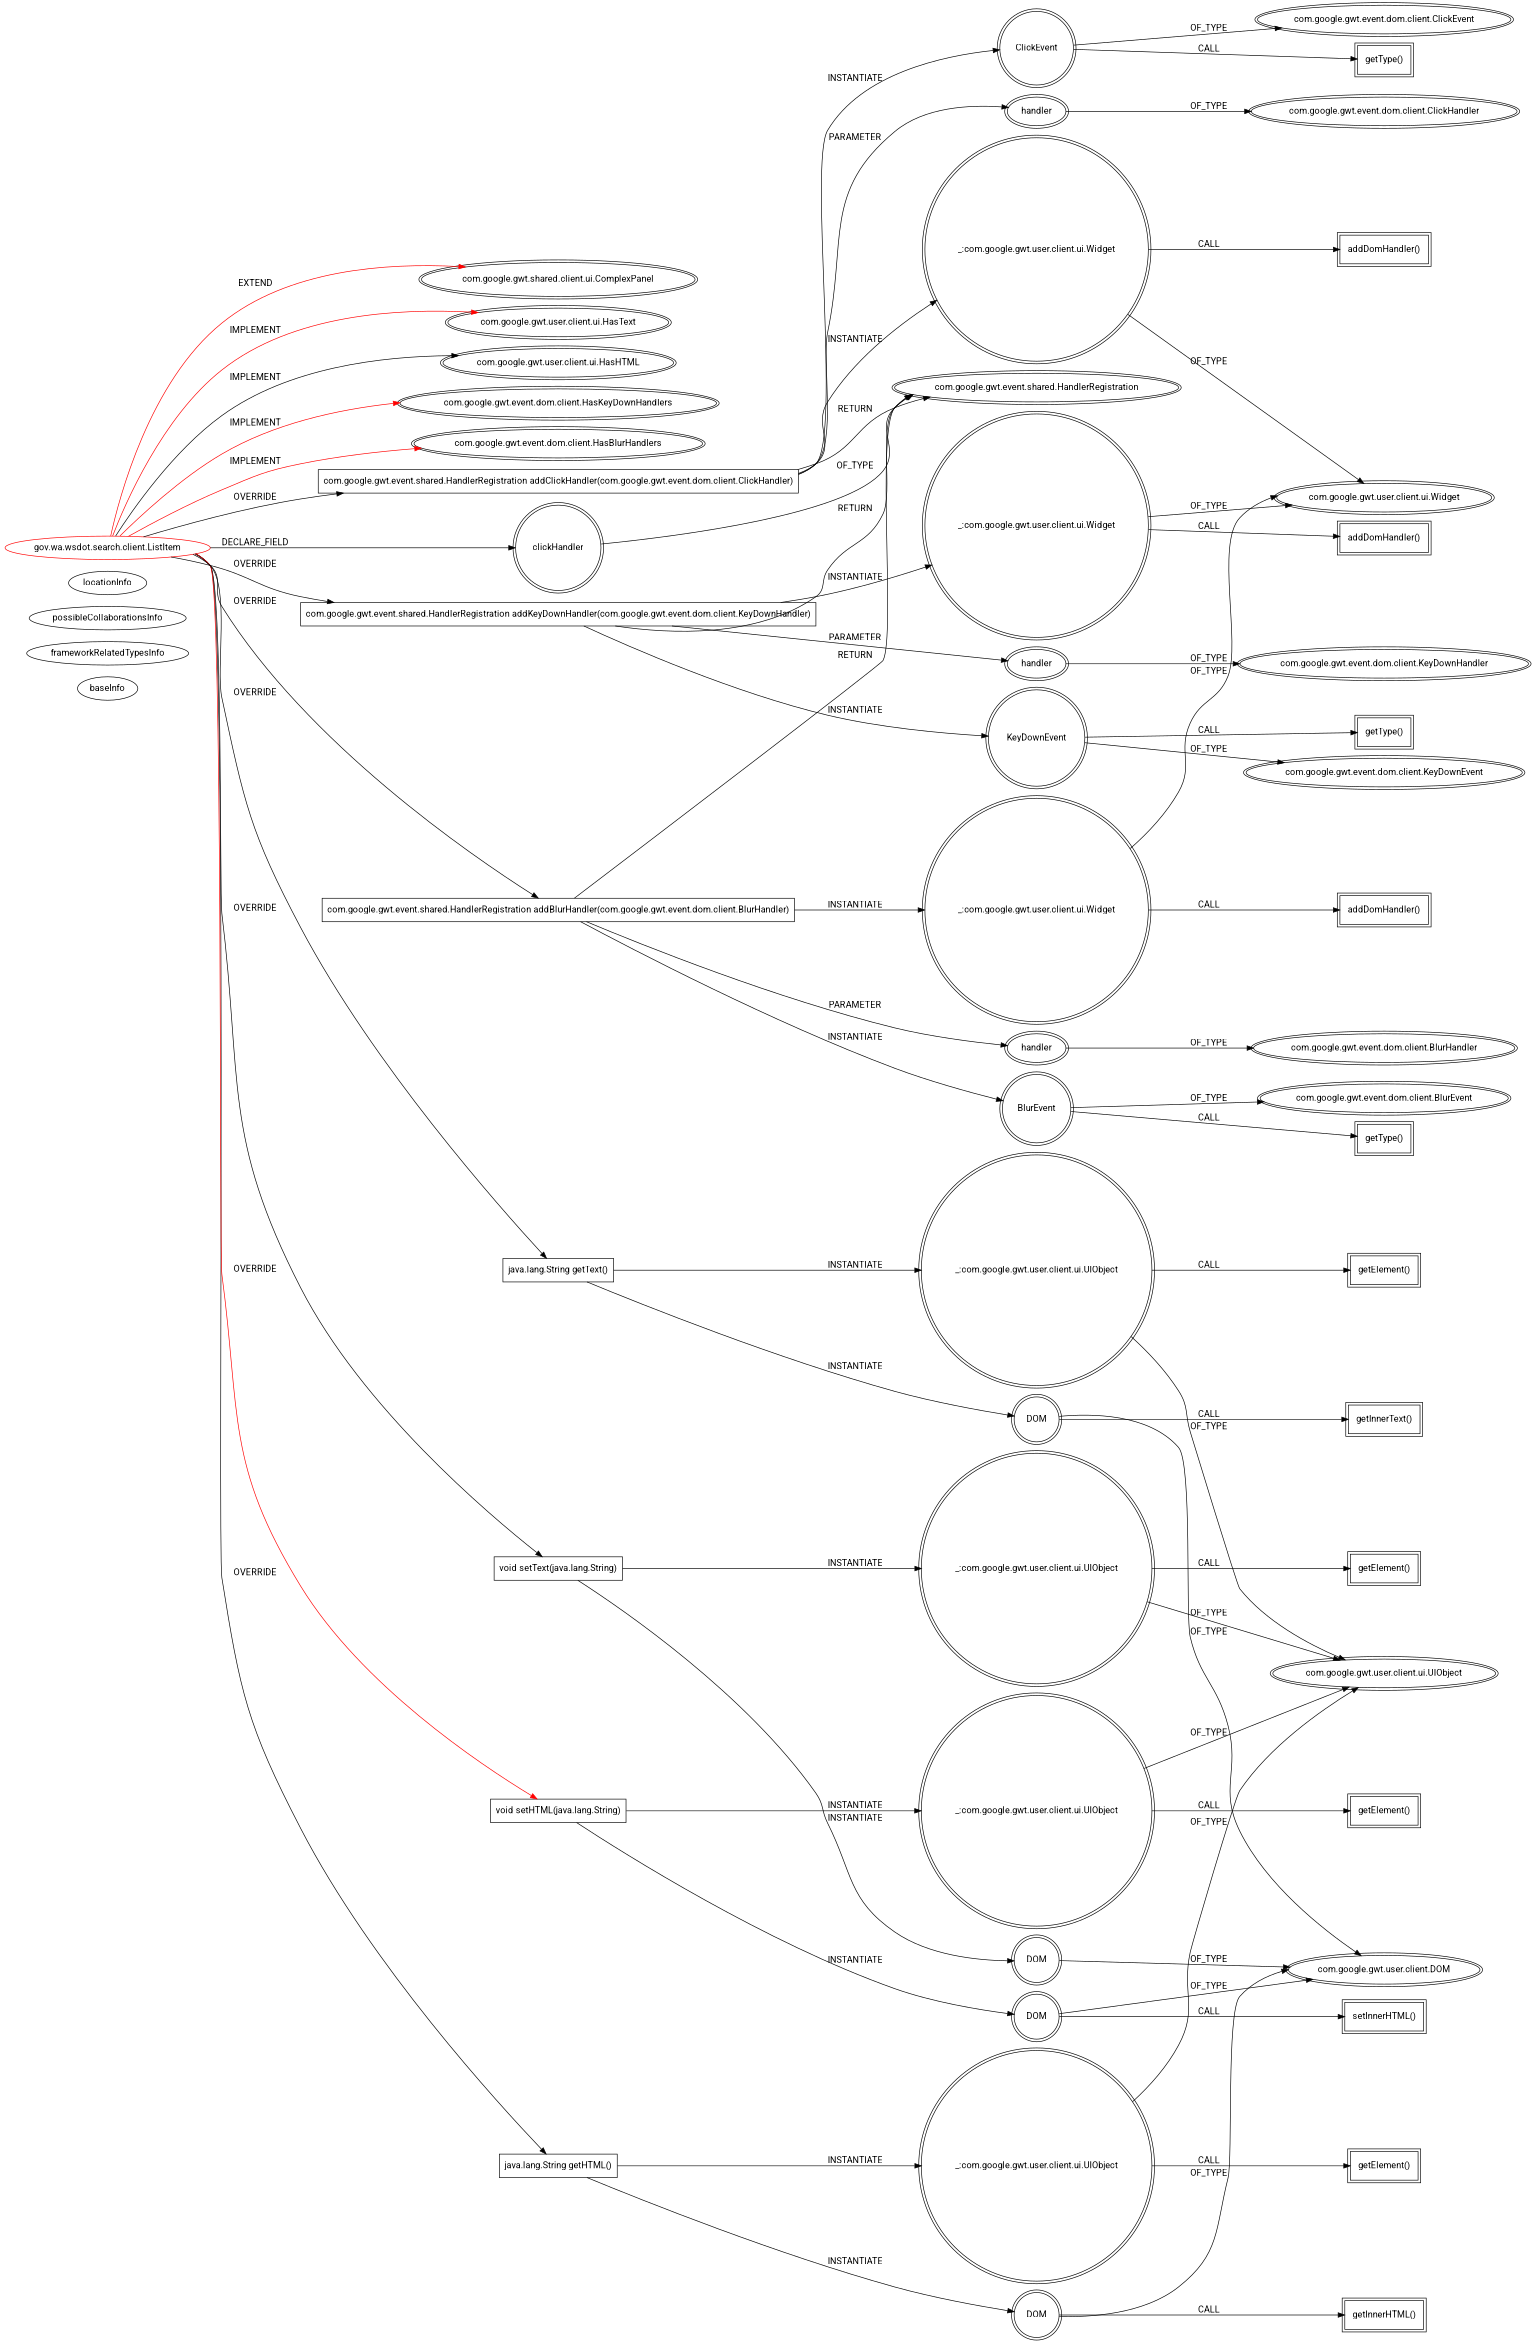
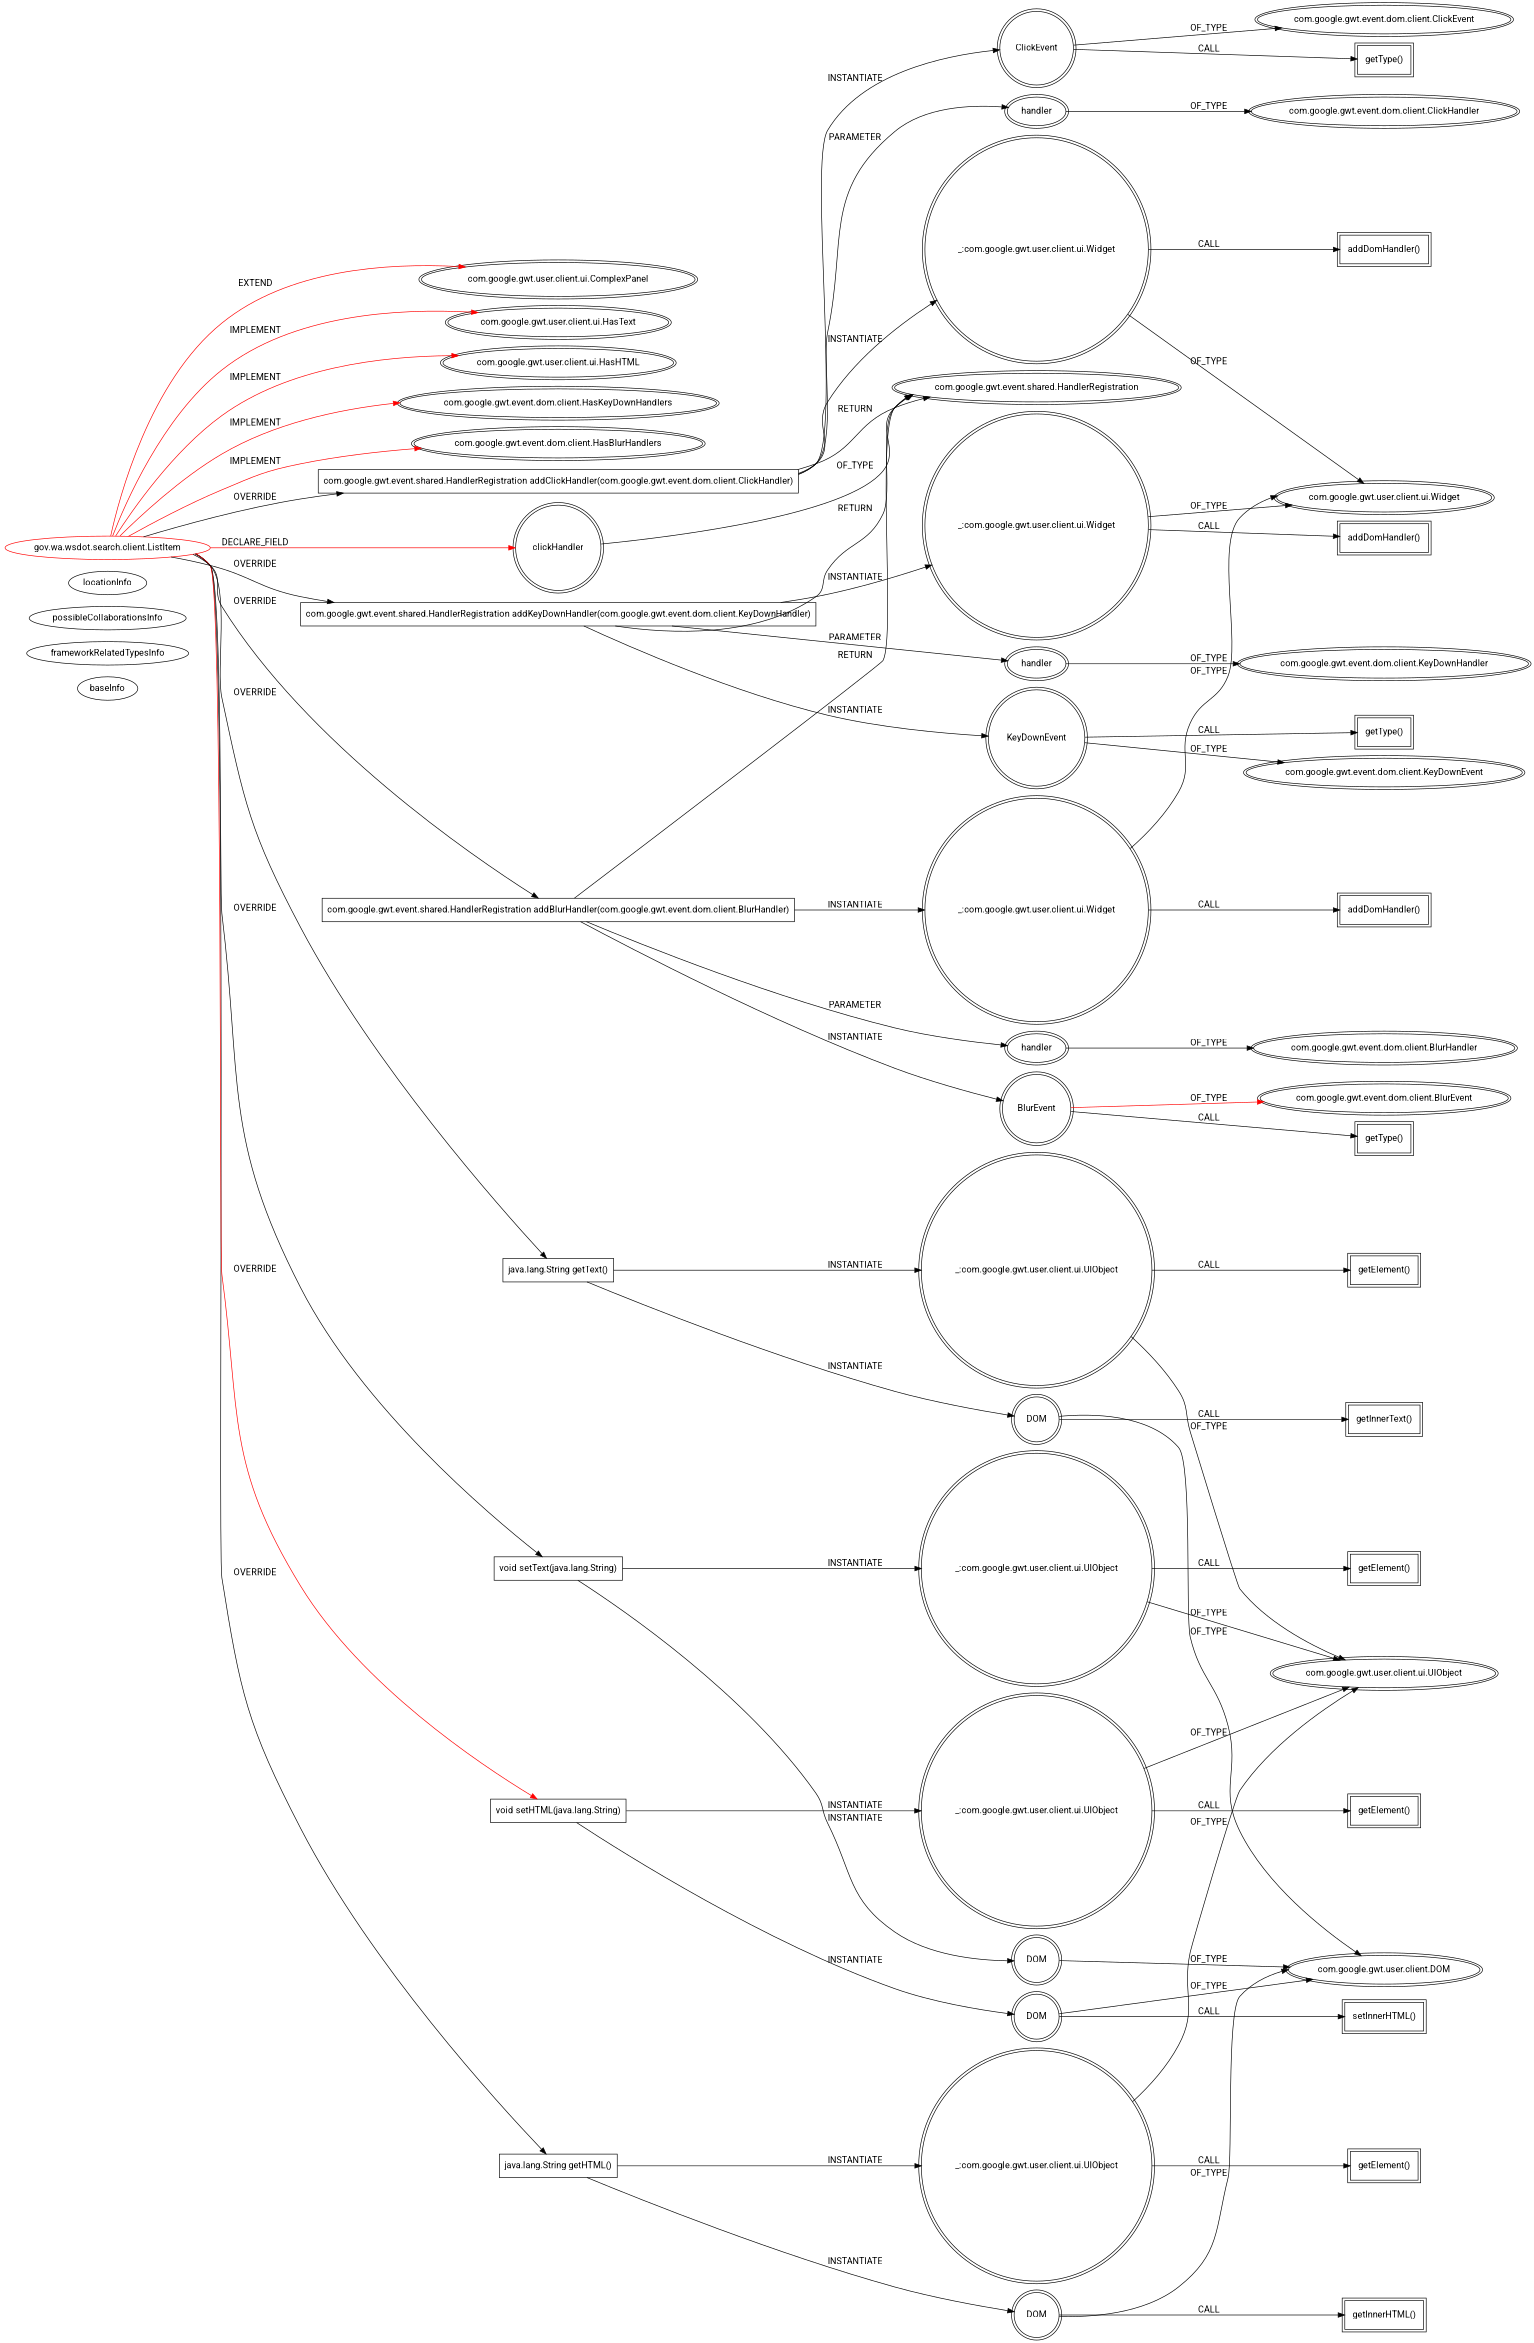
node "com.google.gwt.shared.client.ui.ComplexPanel": label "com.google.gwt.shared.client.ui.ComplexPanel" -> "com.google.gwt.user.client.ui.ComplexPanel"
edge "gov.wa.wsdot.search.client.ListItem" -> "com.google.gwt.user.client.ui.HasHTML": color black -> red
edge "gov.wa.wsdot.search.client.ListItem" -> "clickHandler": color black -> red
edge "BlurEvent" -> "com.google.gwt.event.dom.client.BlurEvent": color black -> red
